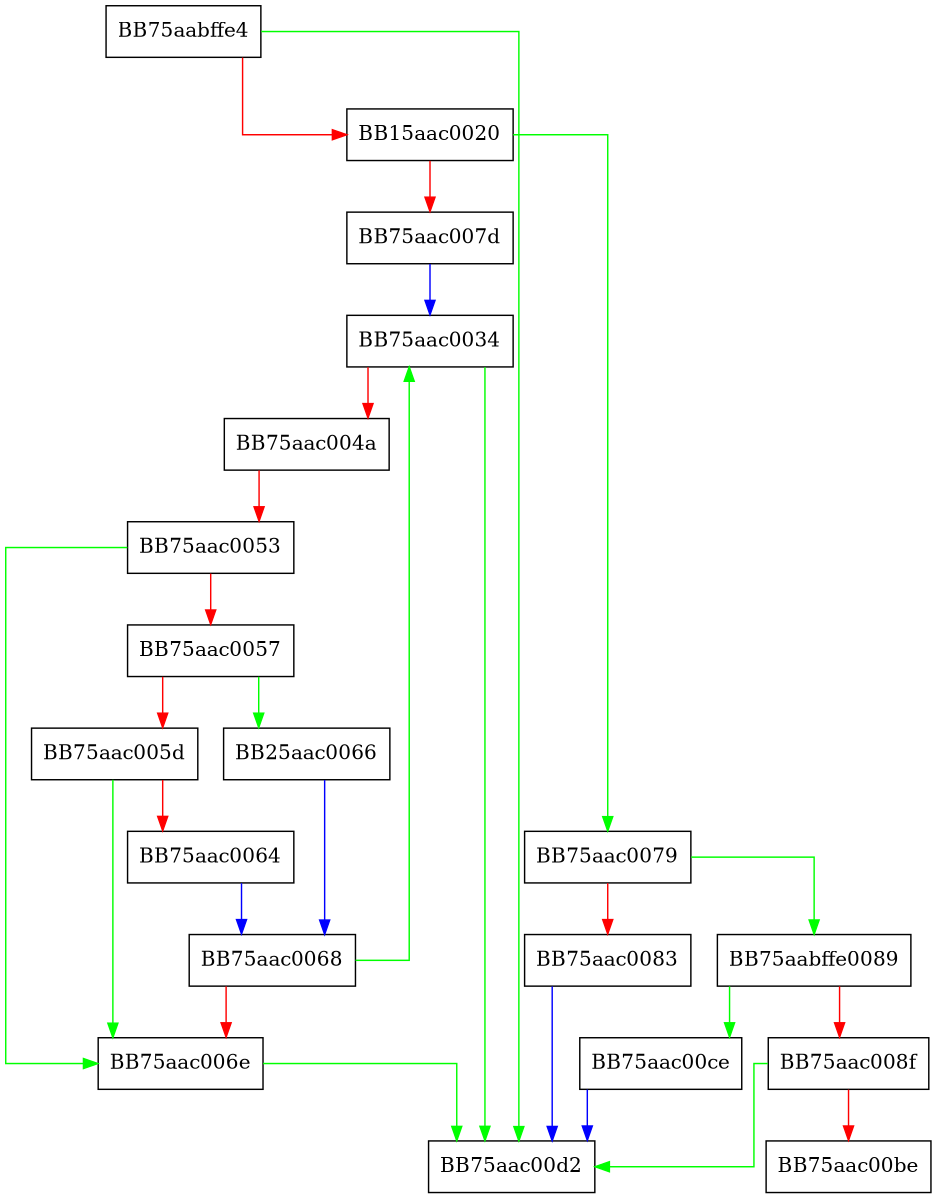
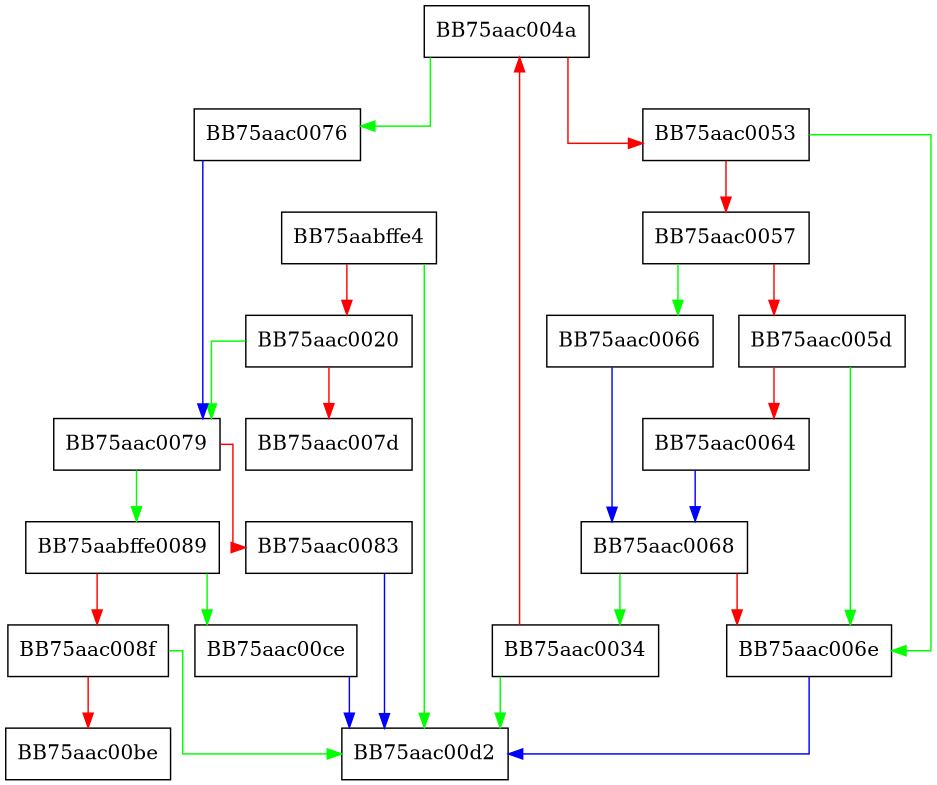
node "BB75aac0076": added
node "BB15aac0020": label "BB15aac0020" -> "BB75aac0020"
edge "BB75aac007d" -> "BB75aac0034": removed
node "BB25aac0066": label "BB25aac0066" -> "BB75aac0066"
edge "BB75aac006e" -> "BB75aac00d2": color green -> blue
